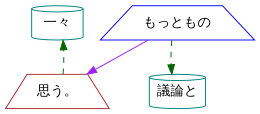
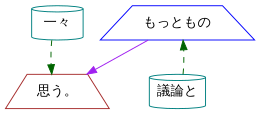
edge "もっともの" -> "議論と": reversed
edge "思う。" -> "一々": reversed
